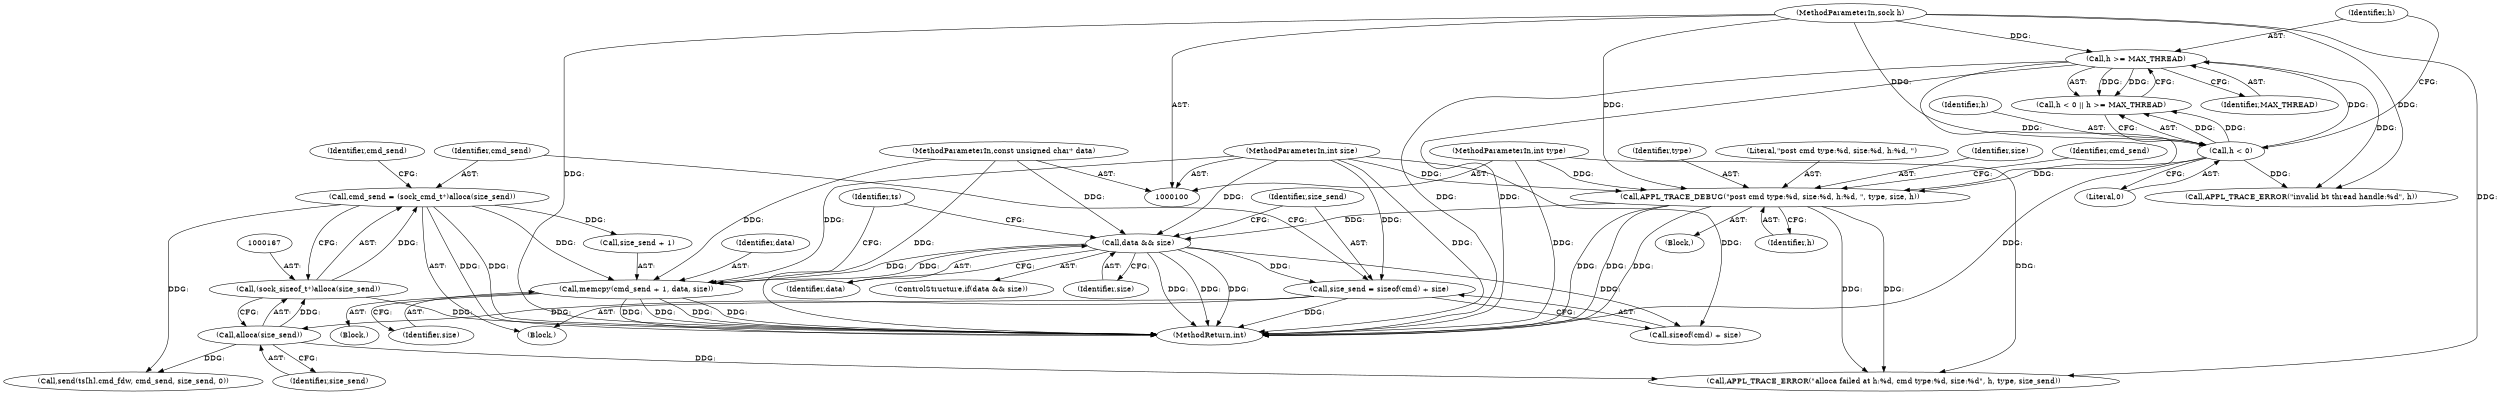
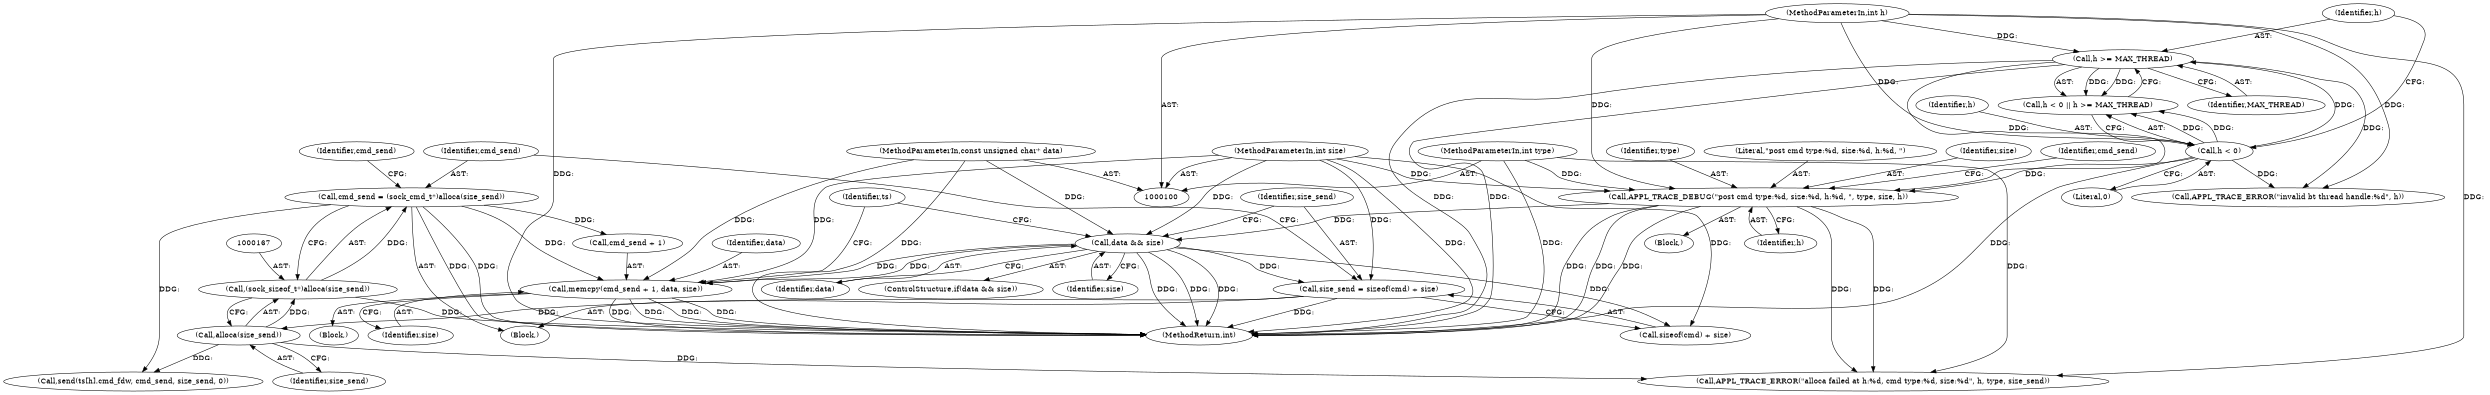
node "(MethodParameterIn,sock h)": label "(MethodParameterIn,sock h)" -> "(MethodParameterIn,int h)"
node "(Call,size_send + 1)": label "(Call,size_send + 1)" -> "(Call,cmd_send + 1)"
